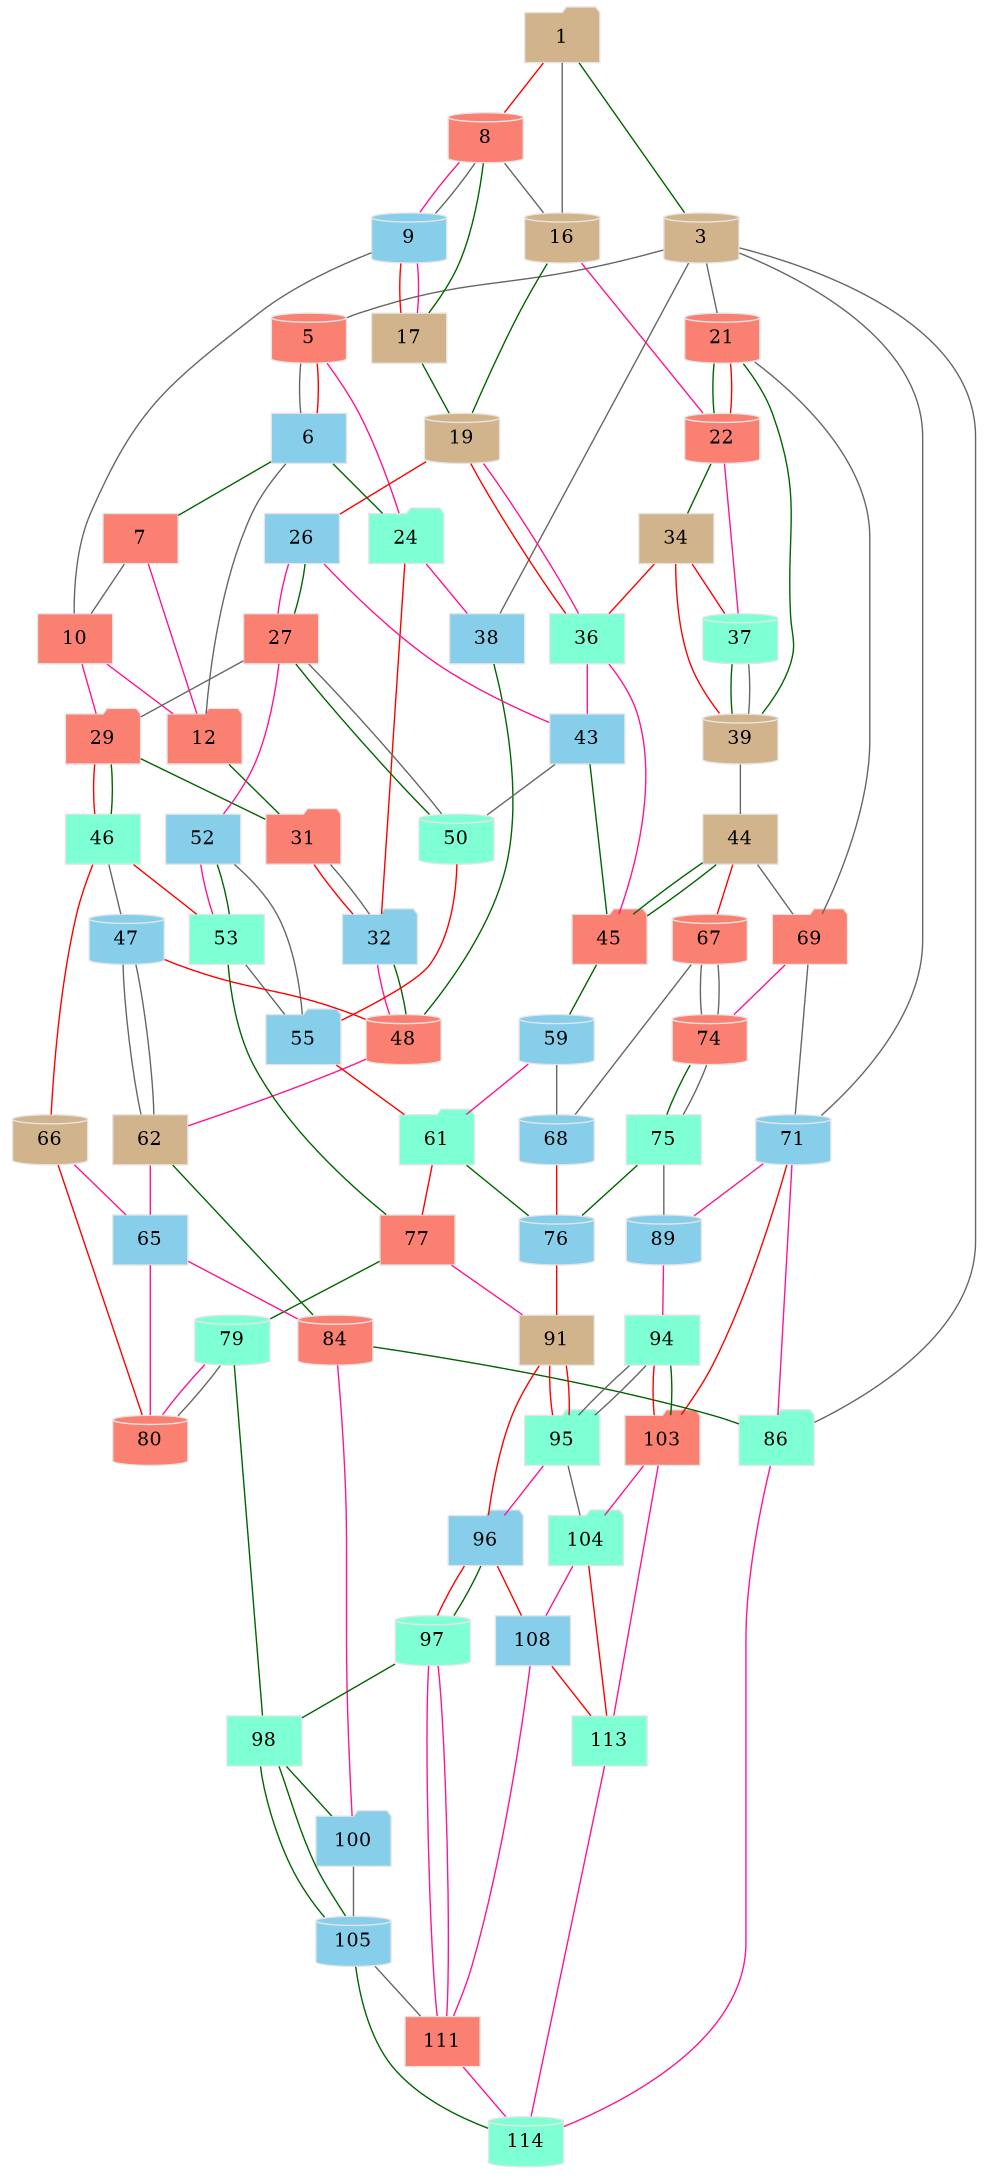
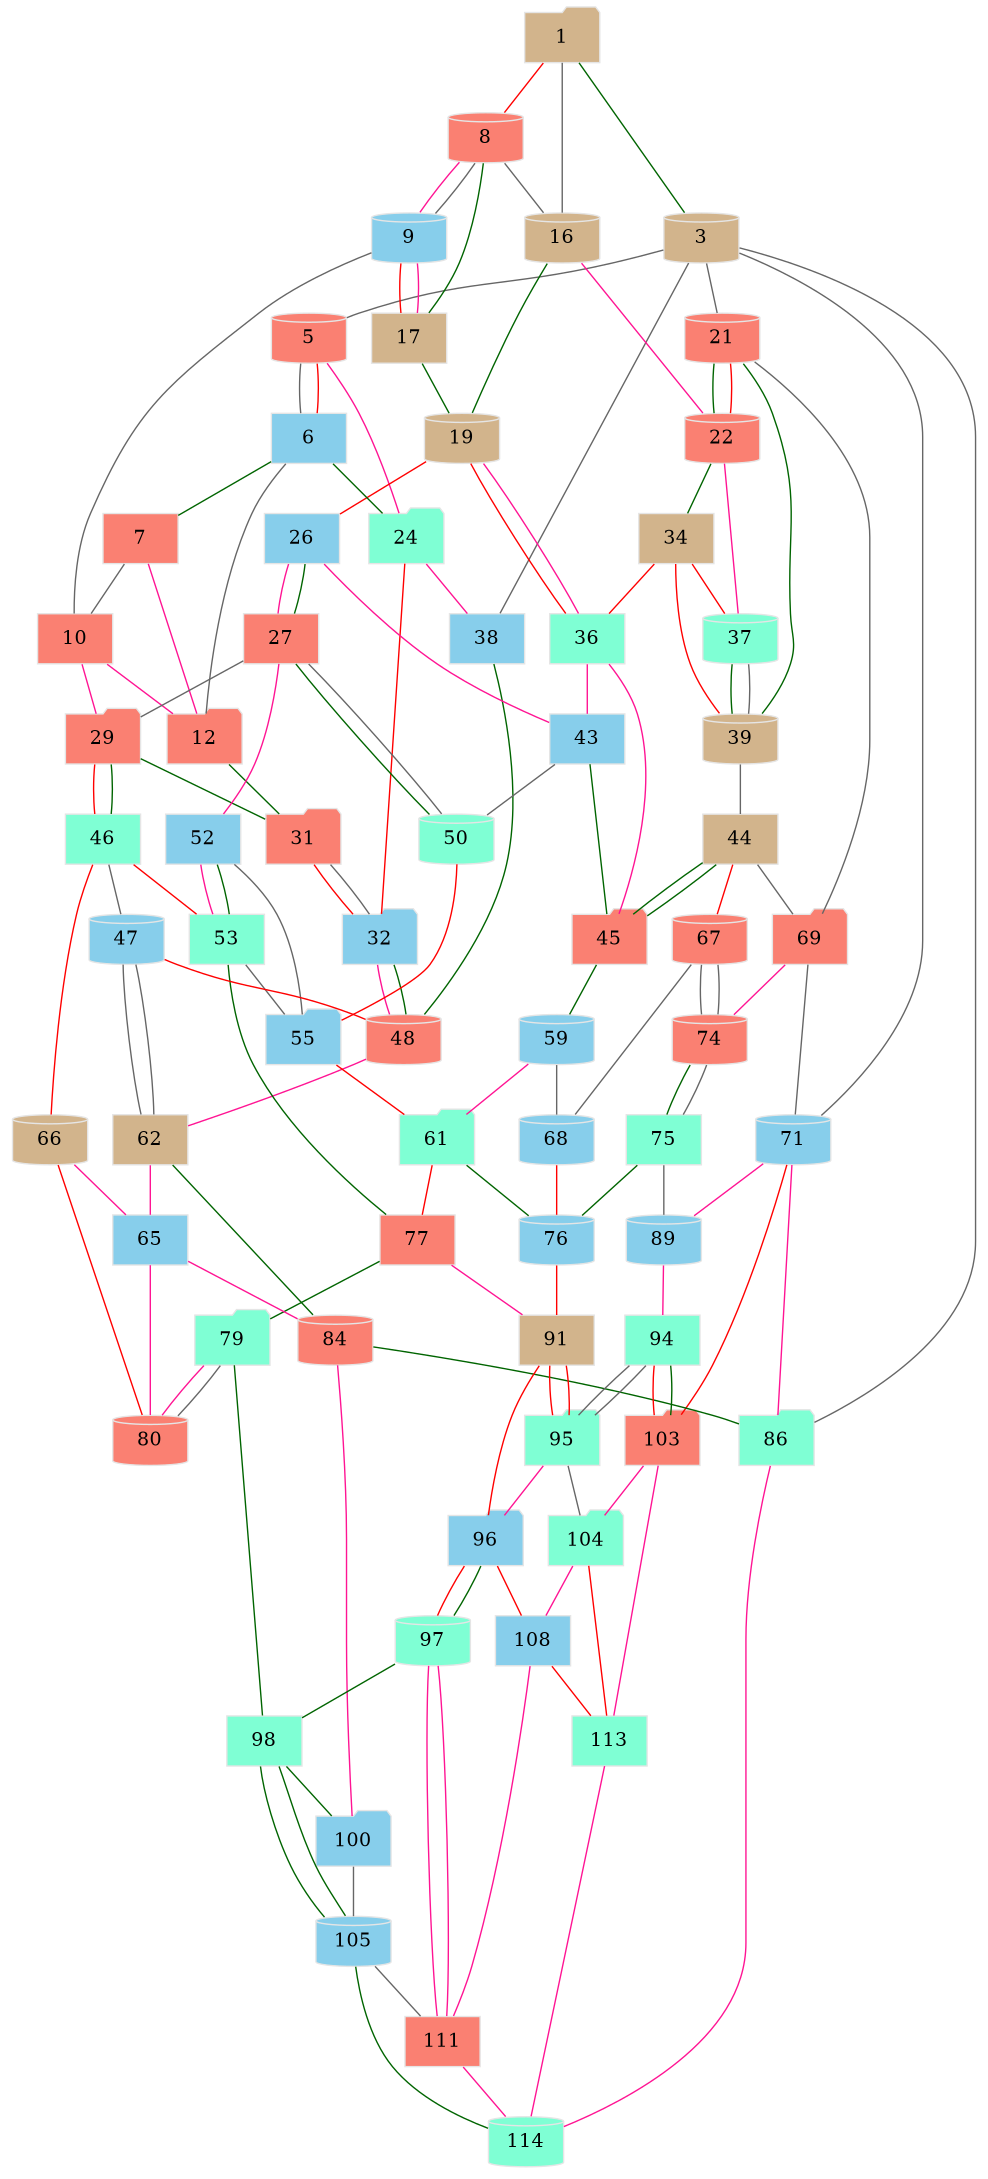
node "79": shape cylinder -> folder
